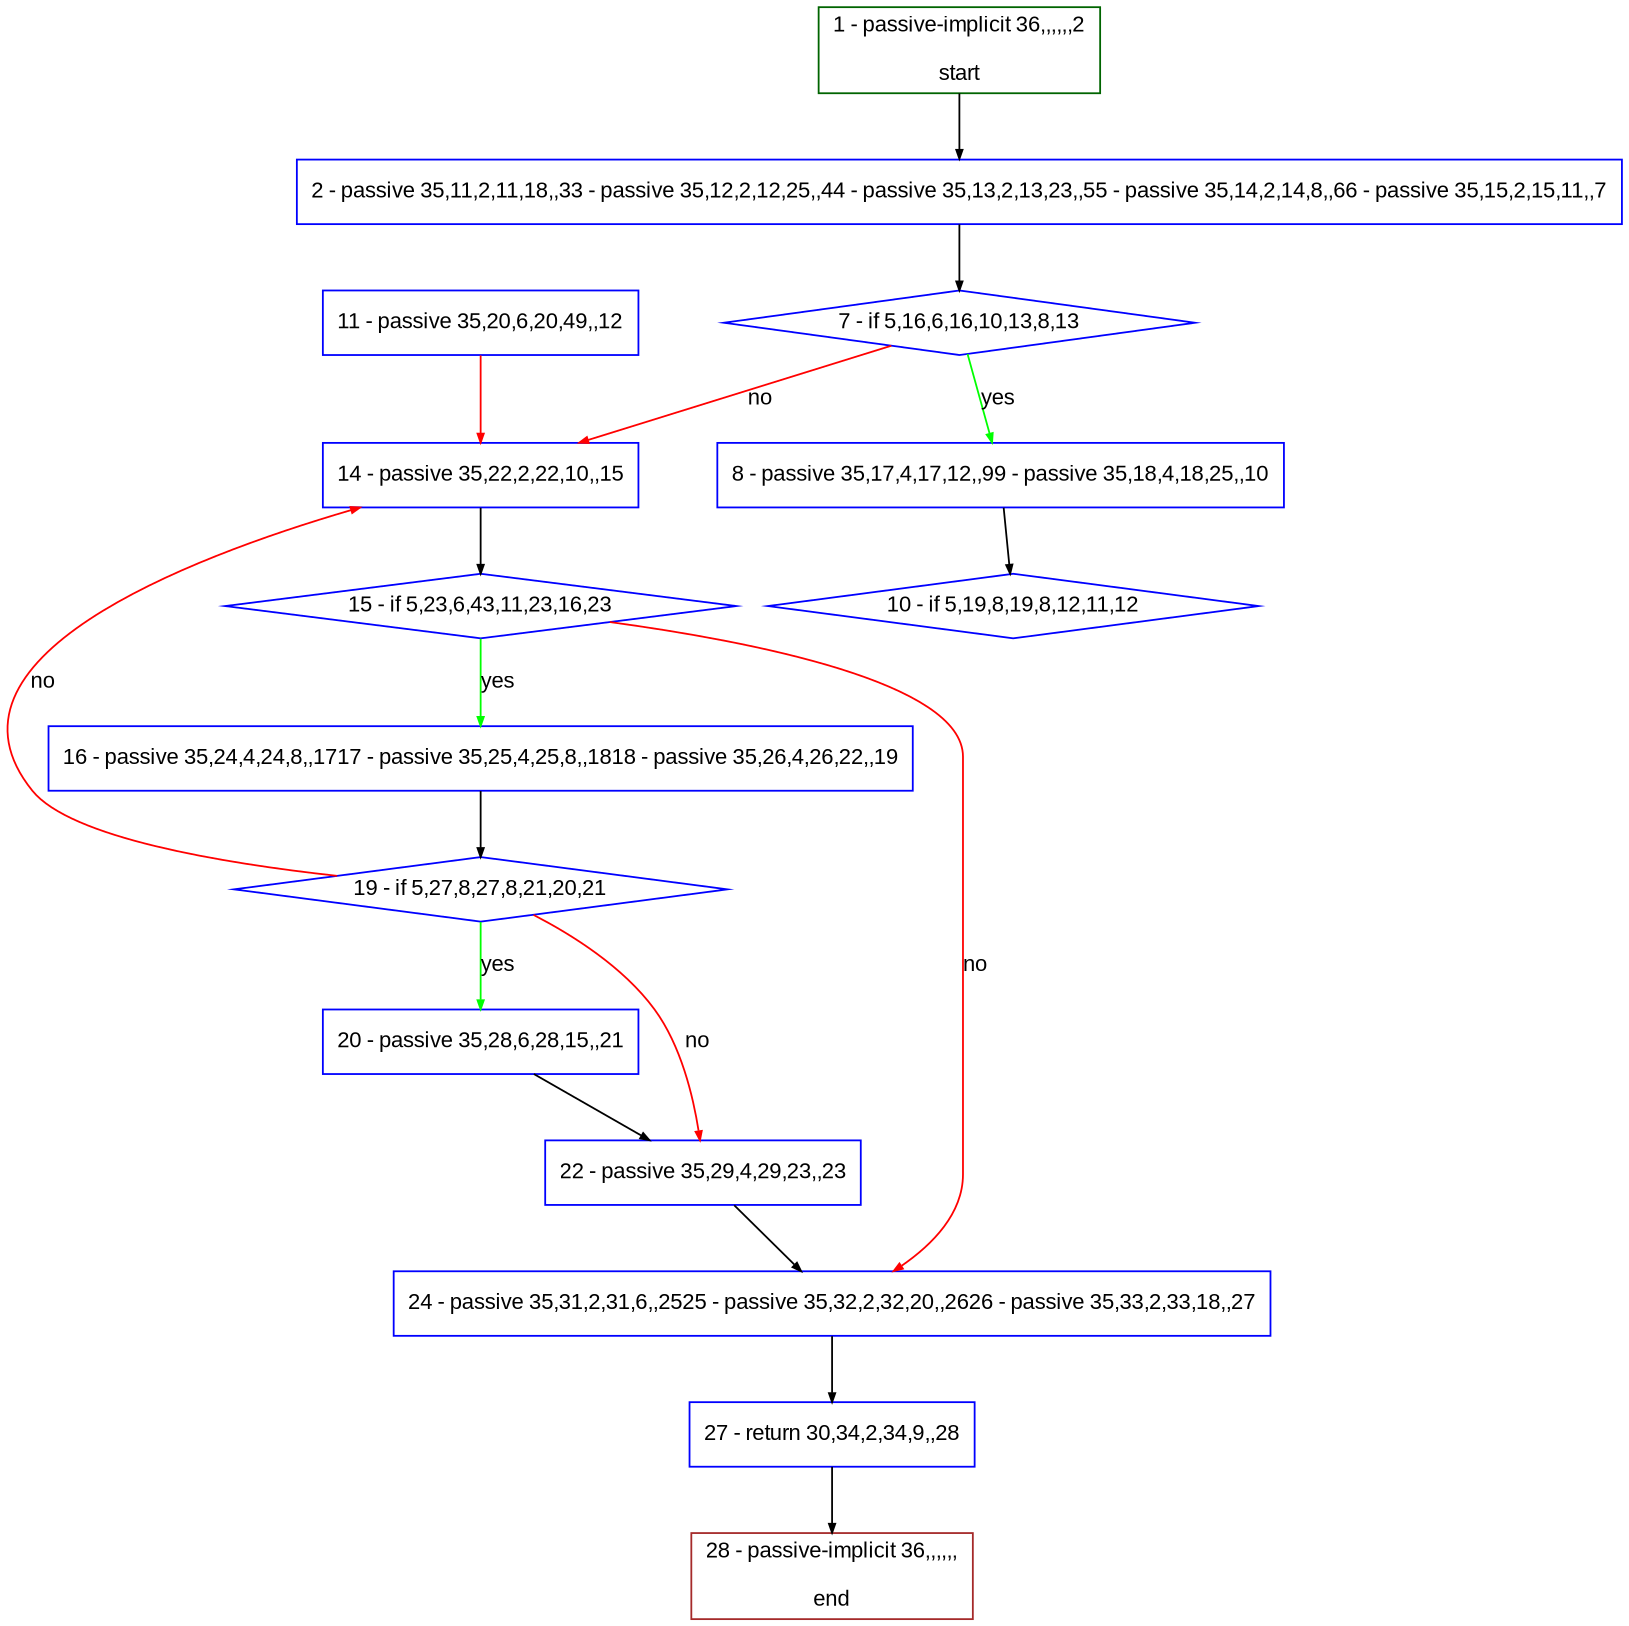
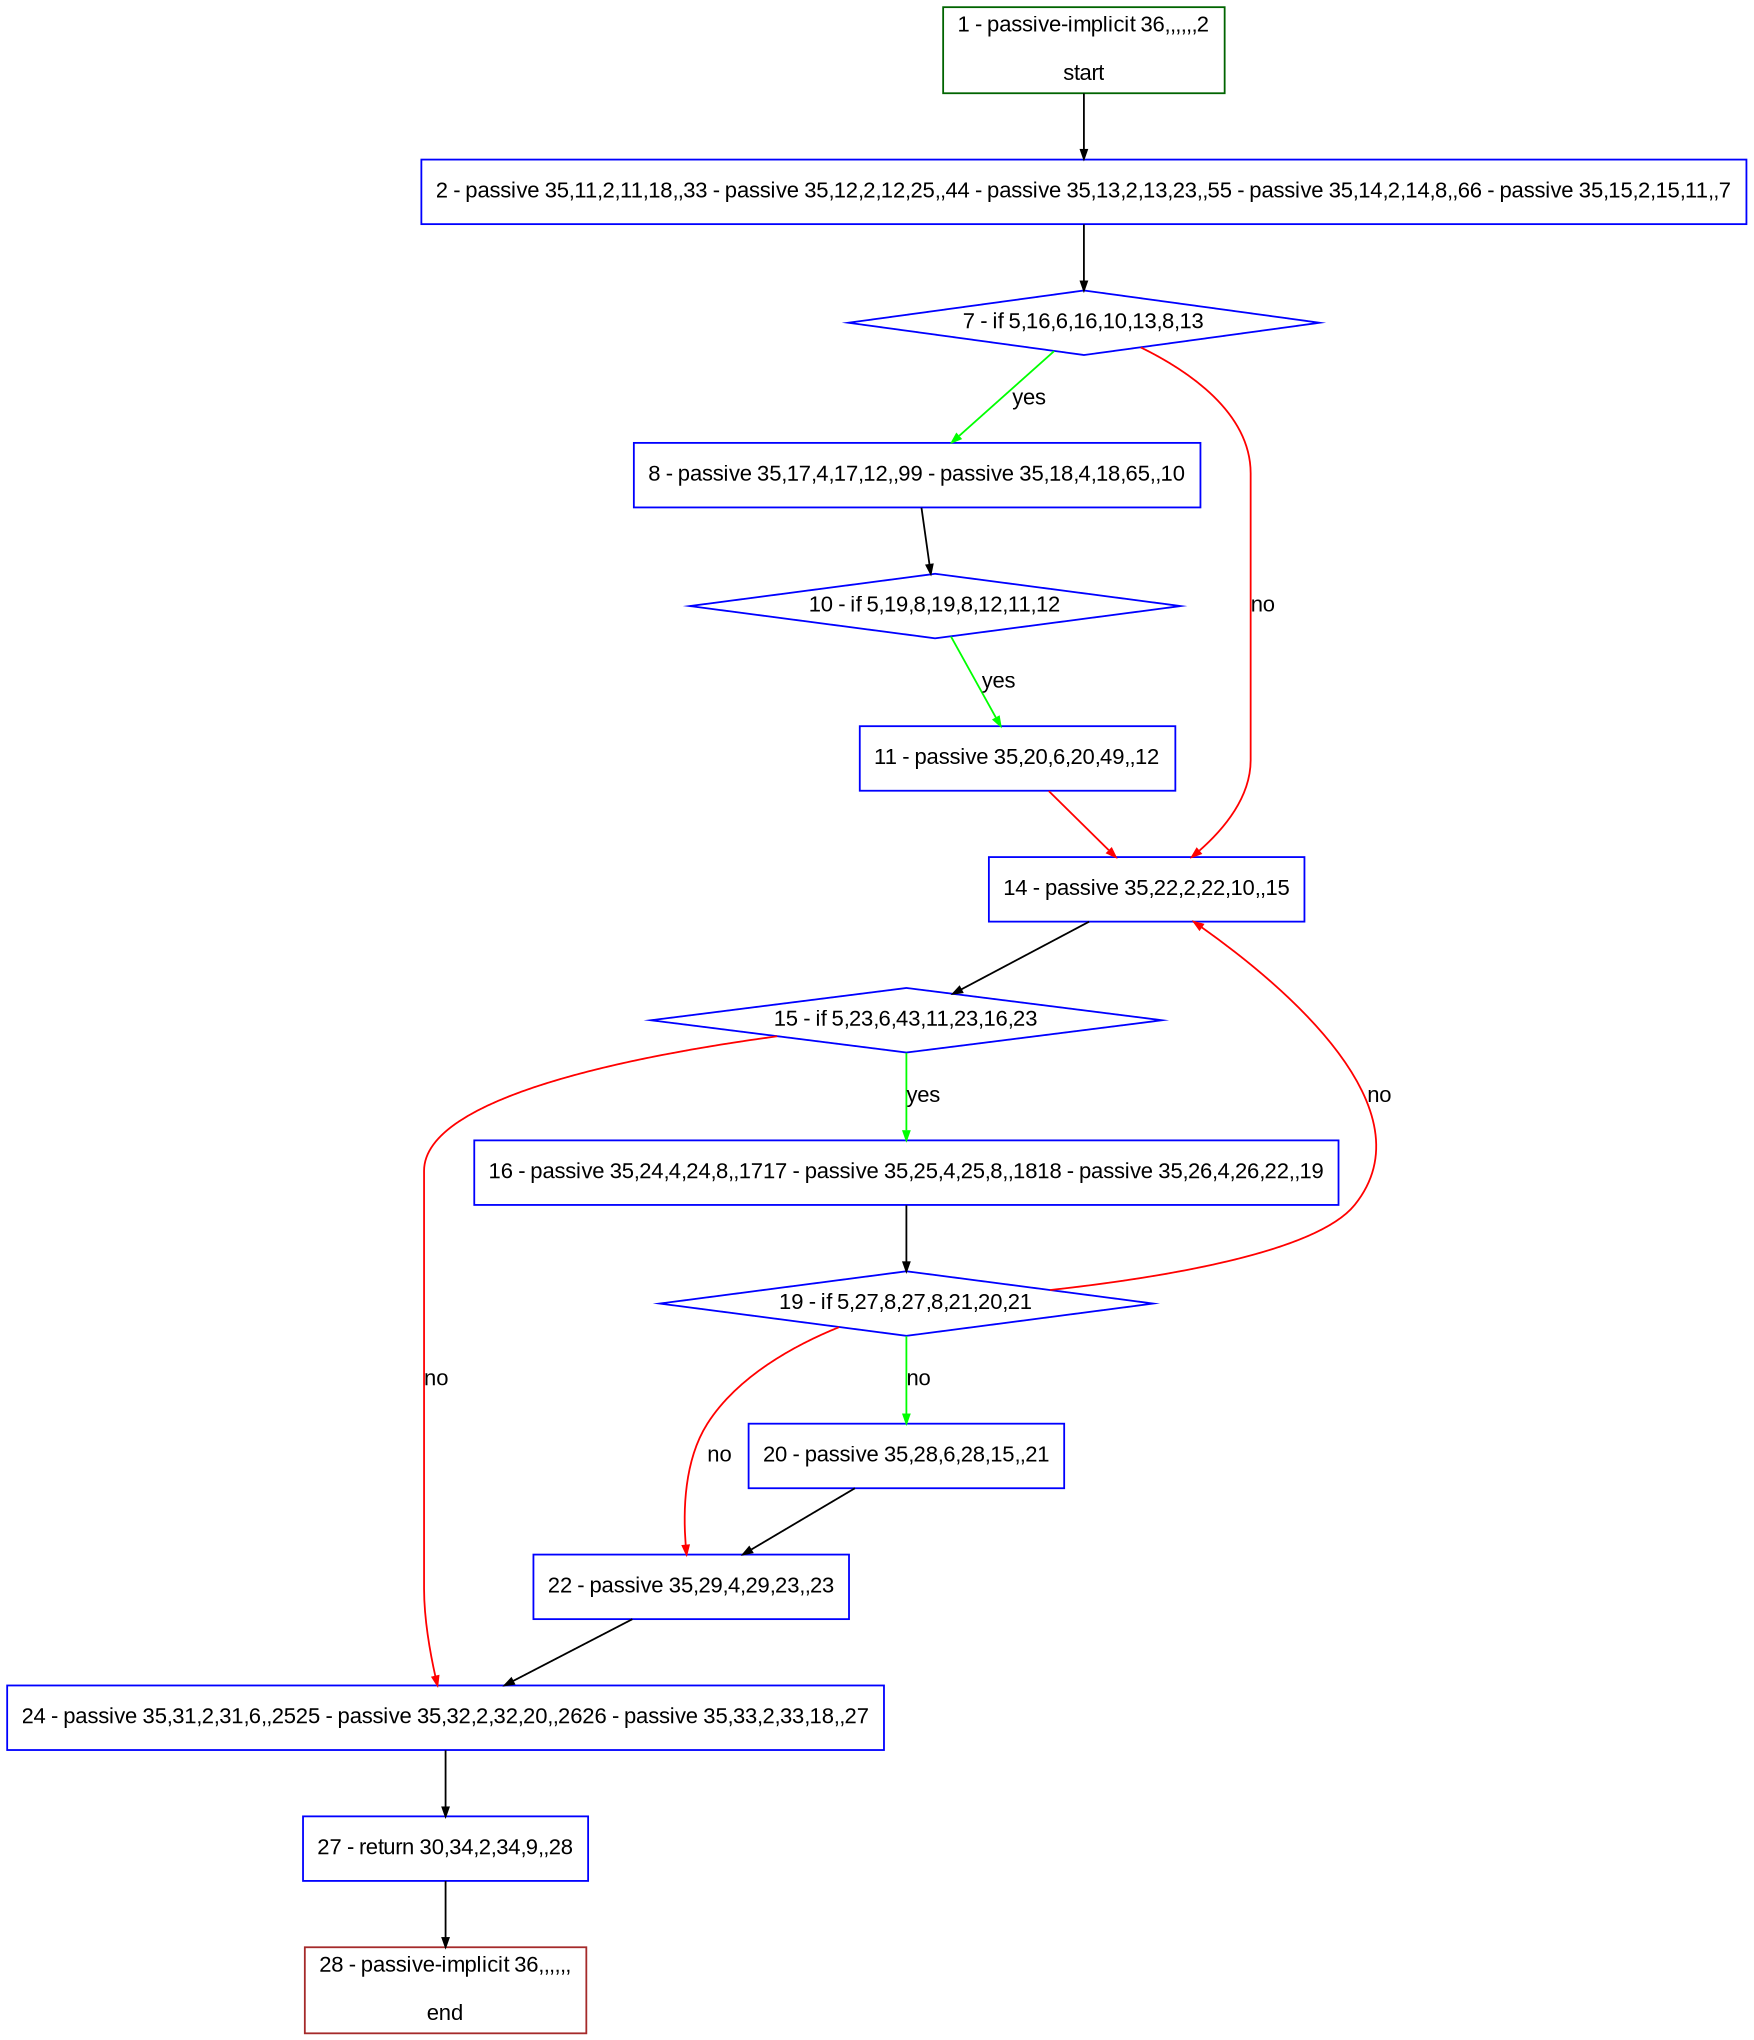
node "8 - passive 35,17,4,17,12,,99 - passive 35,18,4,18,25,,10": label "8 - passive 35,17,4,17,12,,99 - passive 35,18,4,18,25,,10" -> "8 - passive 35,17,4,17,12,,99 - passive 35,18,4,18,65,,10"
edge "10 - if 5,19,8,19,8,12,11,12" -> "11 - passive 35,20,6,20,49,,12": added, label "yes"
edge "19 - if 5,27,8,27,8,21,20,21" -> "20 - passive 35,28,6,28,15,,21": label "yes" -> "no"
